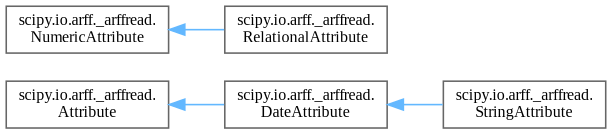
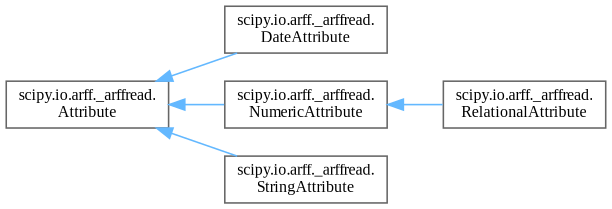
edge "scipy.io.arff._arffread. NumericAttribute" -> "scipy.io.arff._arffread. Attribute": added
edge "scipy.io.arff._arffread. StringAttribute" -> "scipy.io.arff._arffread. DateAttribute": now "scipy.io.arff._arffread. StringAttribute" -> "scipy.io.arff._arffread. Attribute"
